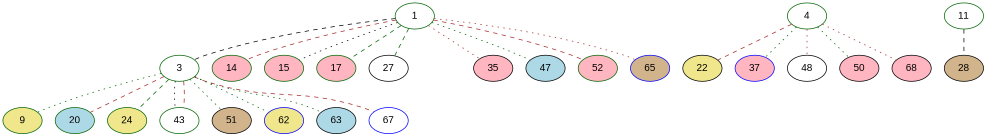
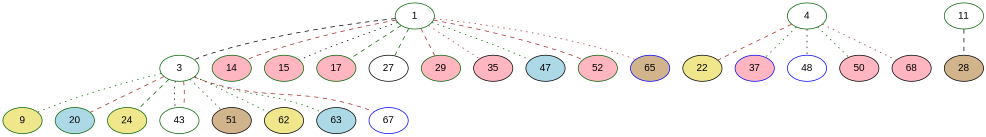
edge "4" -- "48": color brown -> black
node "29": added
node "48": color black -> blue
node "62": color blue -> black
